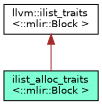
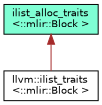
edge "ilist_alloc_traits <::mlir::Block >" -> "llvm::ilist_traits <::mlir::Block >": reversed
